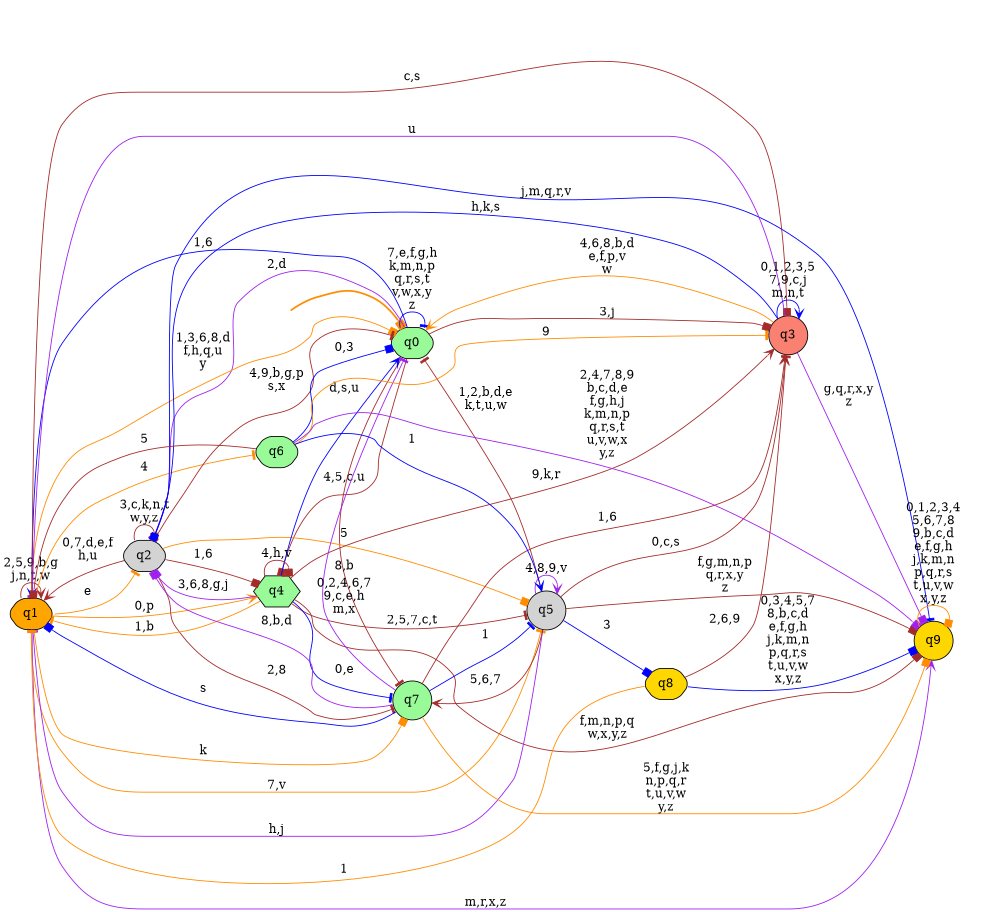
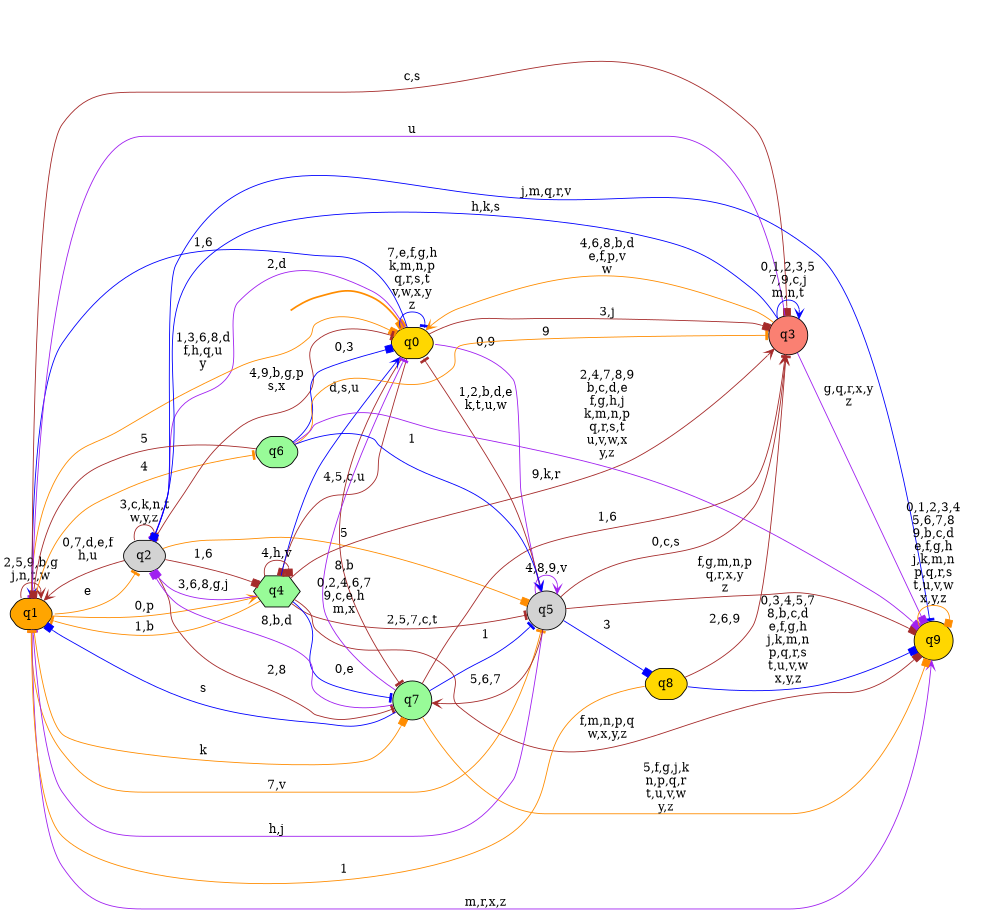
node "q0": fillcolor palegreen -> gold
edge "q0" -> "q5": added, label "0,9"
